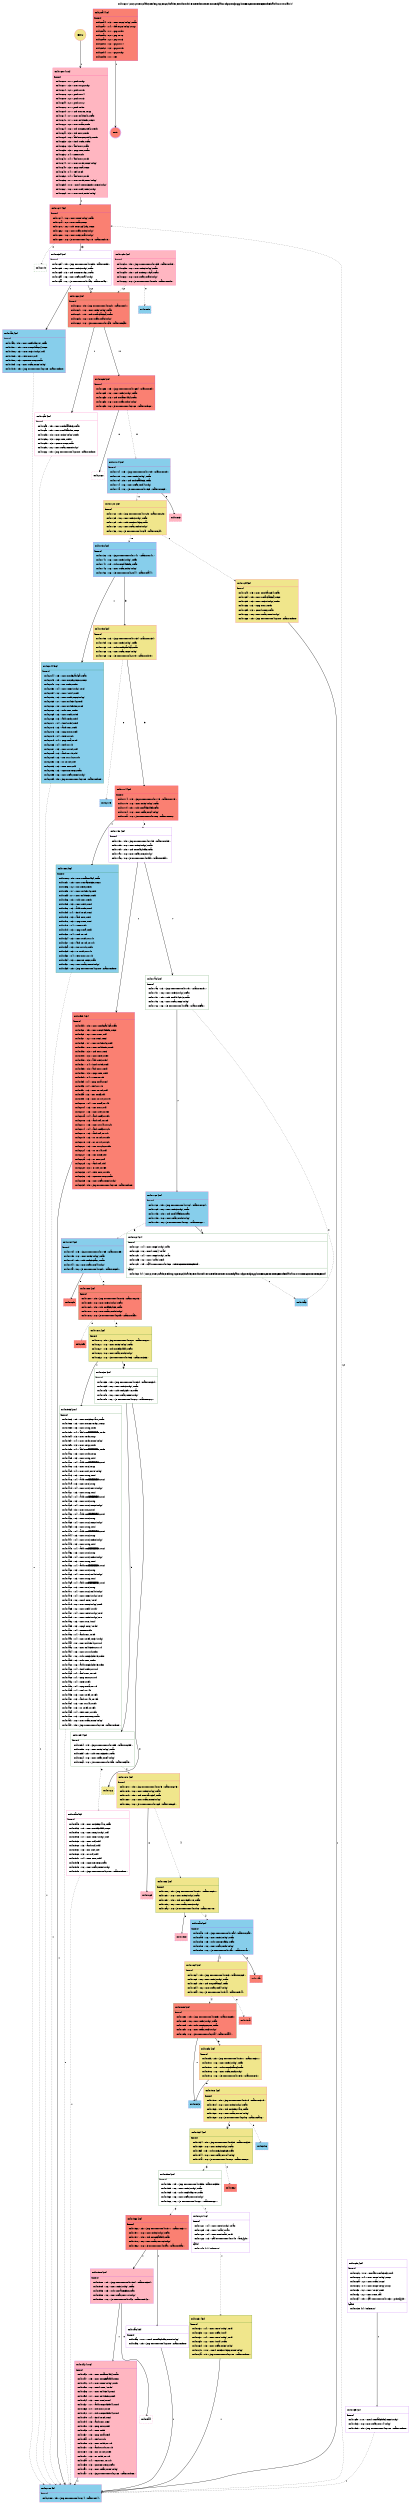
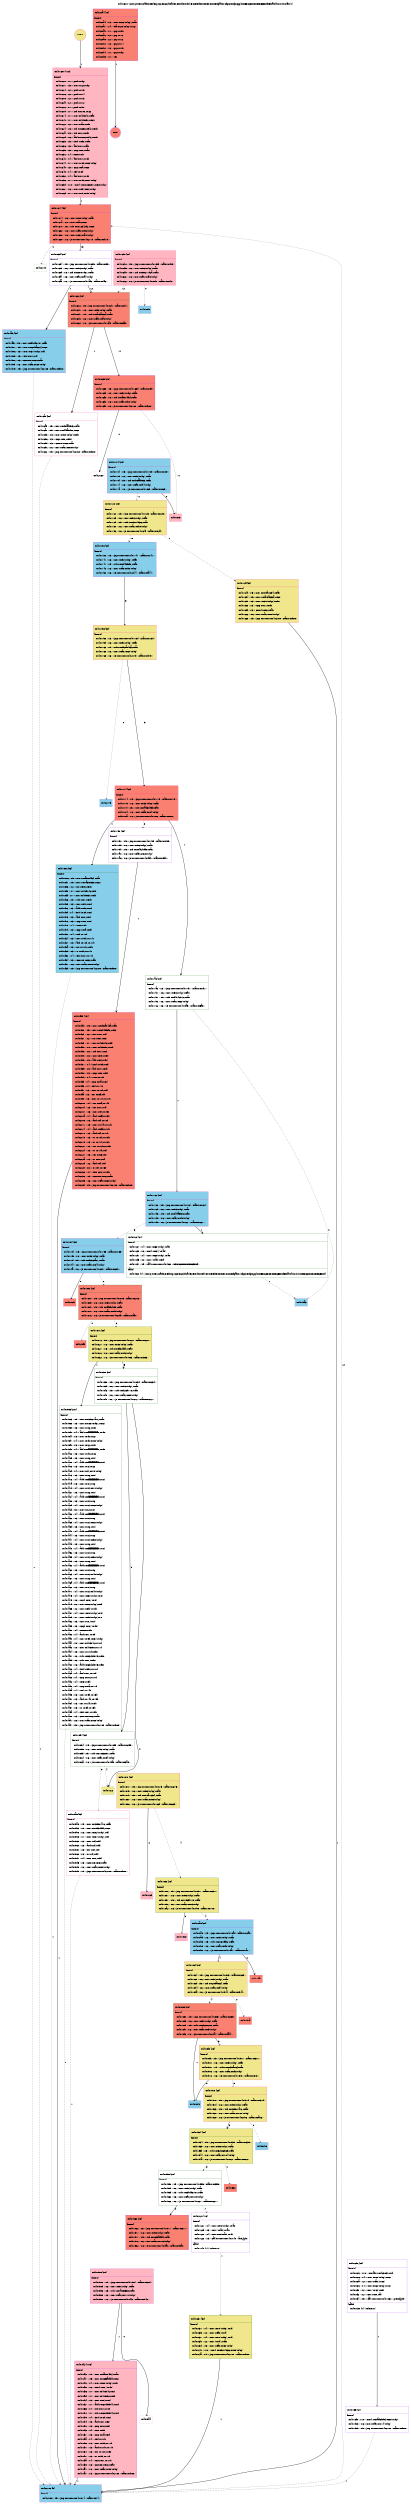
node "Entry": label "Entry" -> "Users"
edge "0x4016e8 [28]" -> "0x401704 [28]": now "0x4016e8 [28]" -> "0x401ec9"
node "0x402044 [96]": removed
edge "0x401790 [28]" -> "0x4017ac [28]": now "0x401774 [28]" -> "0x4017ac [28]"
edge "0x401854 [28]" -> "0x401870 [28]": now "0x401854 [28]" -> "0x401c12"
edge "0x4018fc [28]" -> "0x401918 [28]": added, label "3"
edge "0x401950 [28]" -> "0x40196c [28]": style dashed -> bold
edge "0x40196c [28]" -> "0x401988 [28]": removed, label "1"
node "0x401fac [15]": removed
